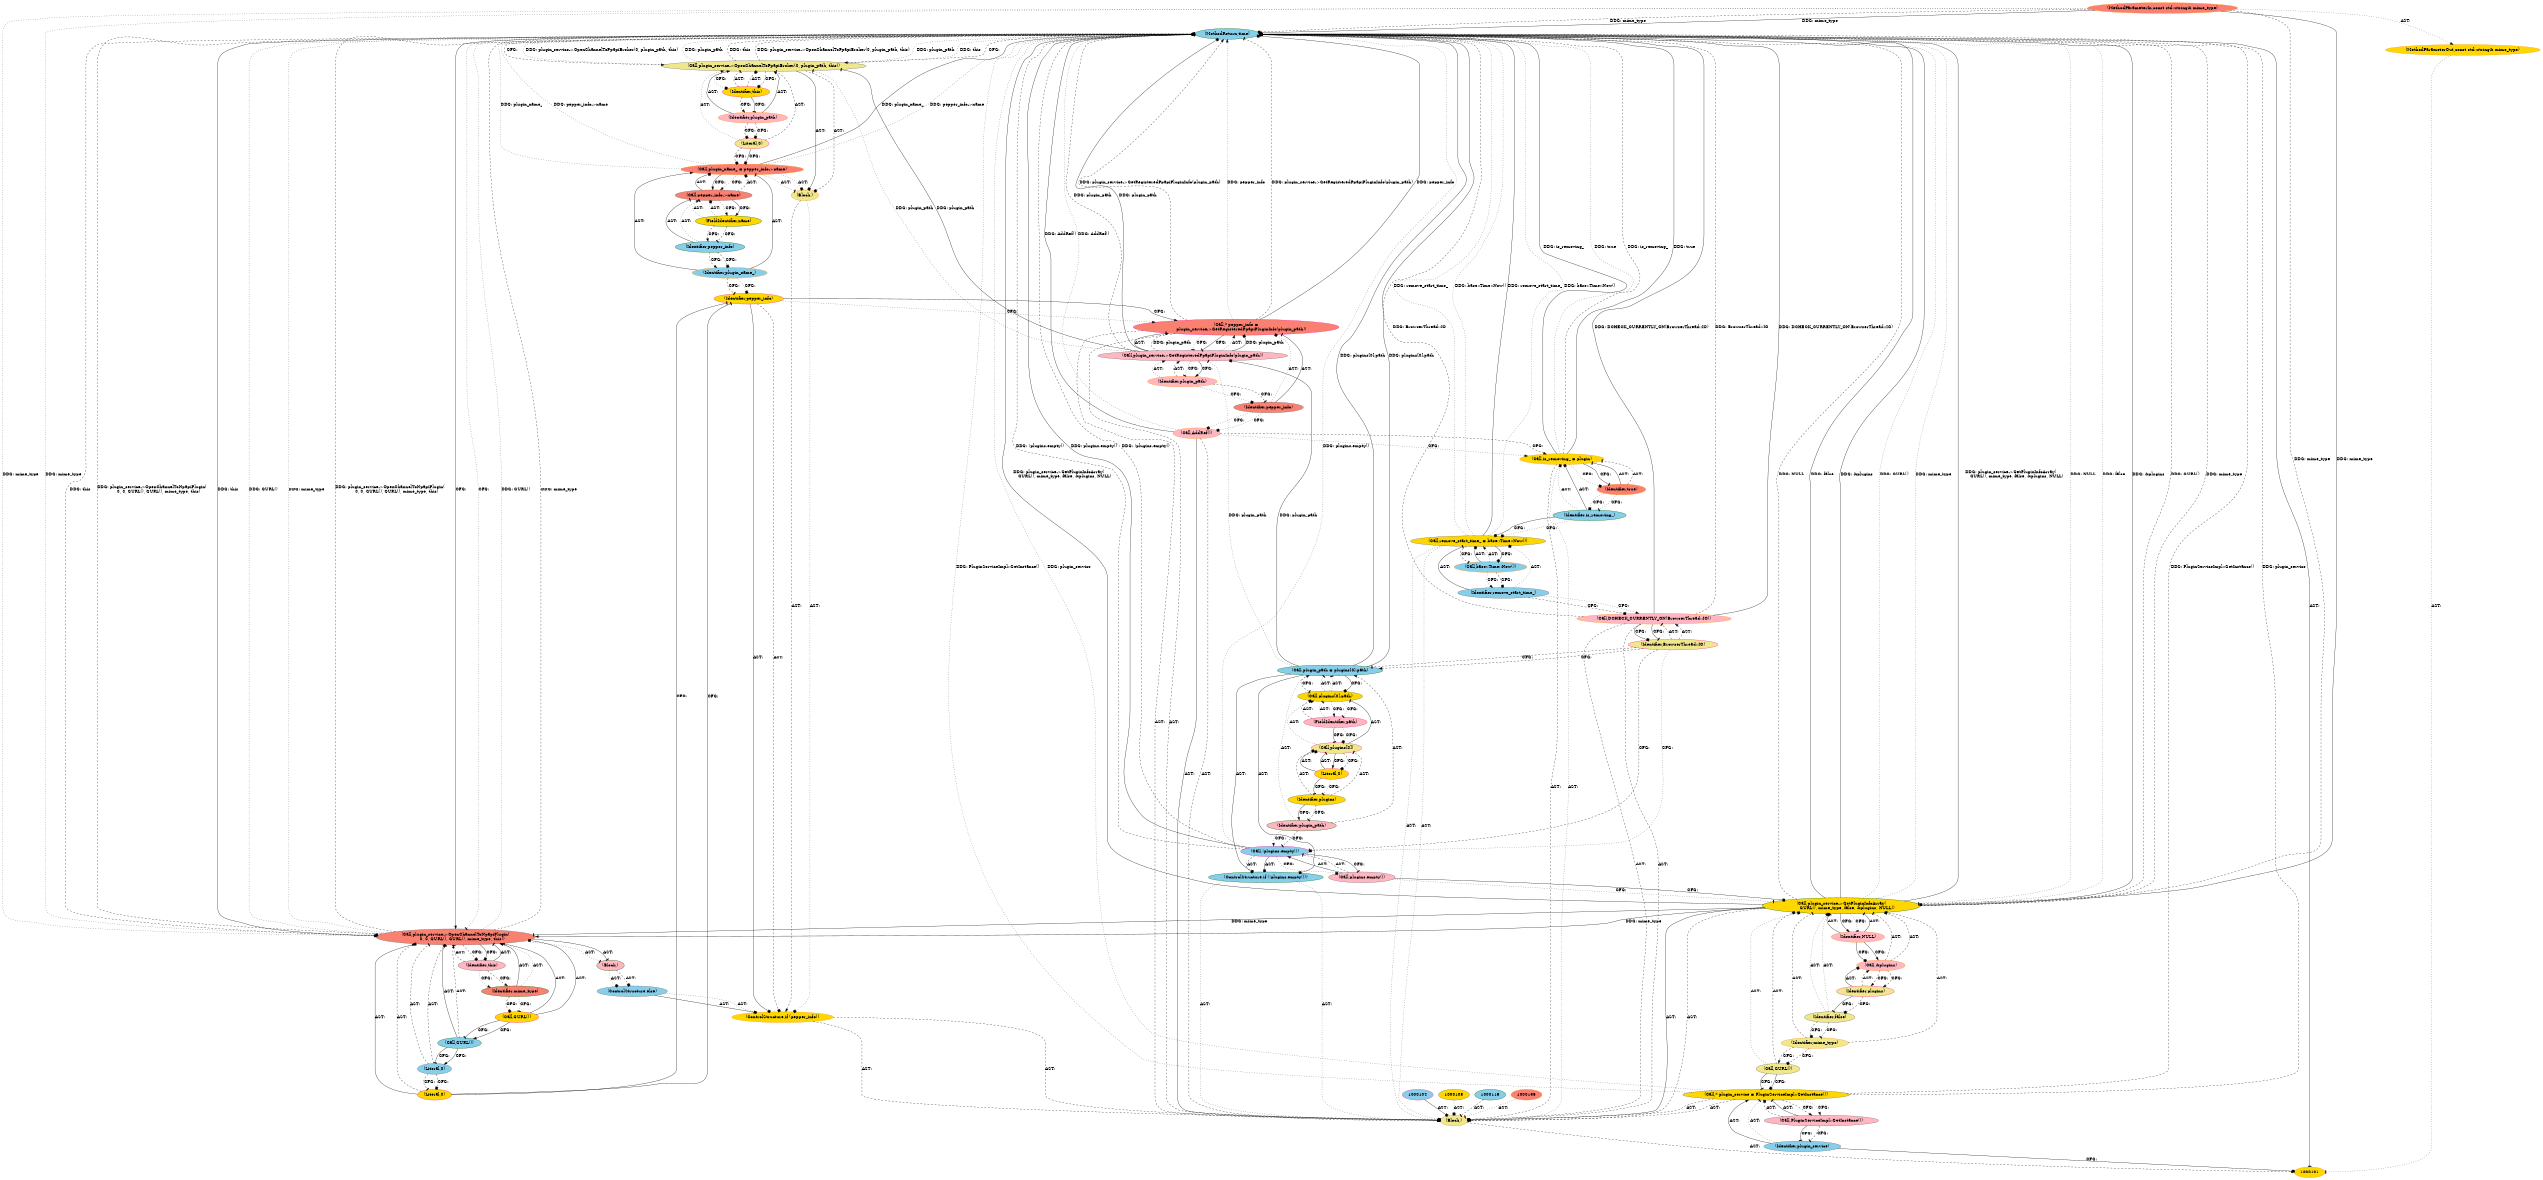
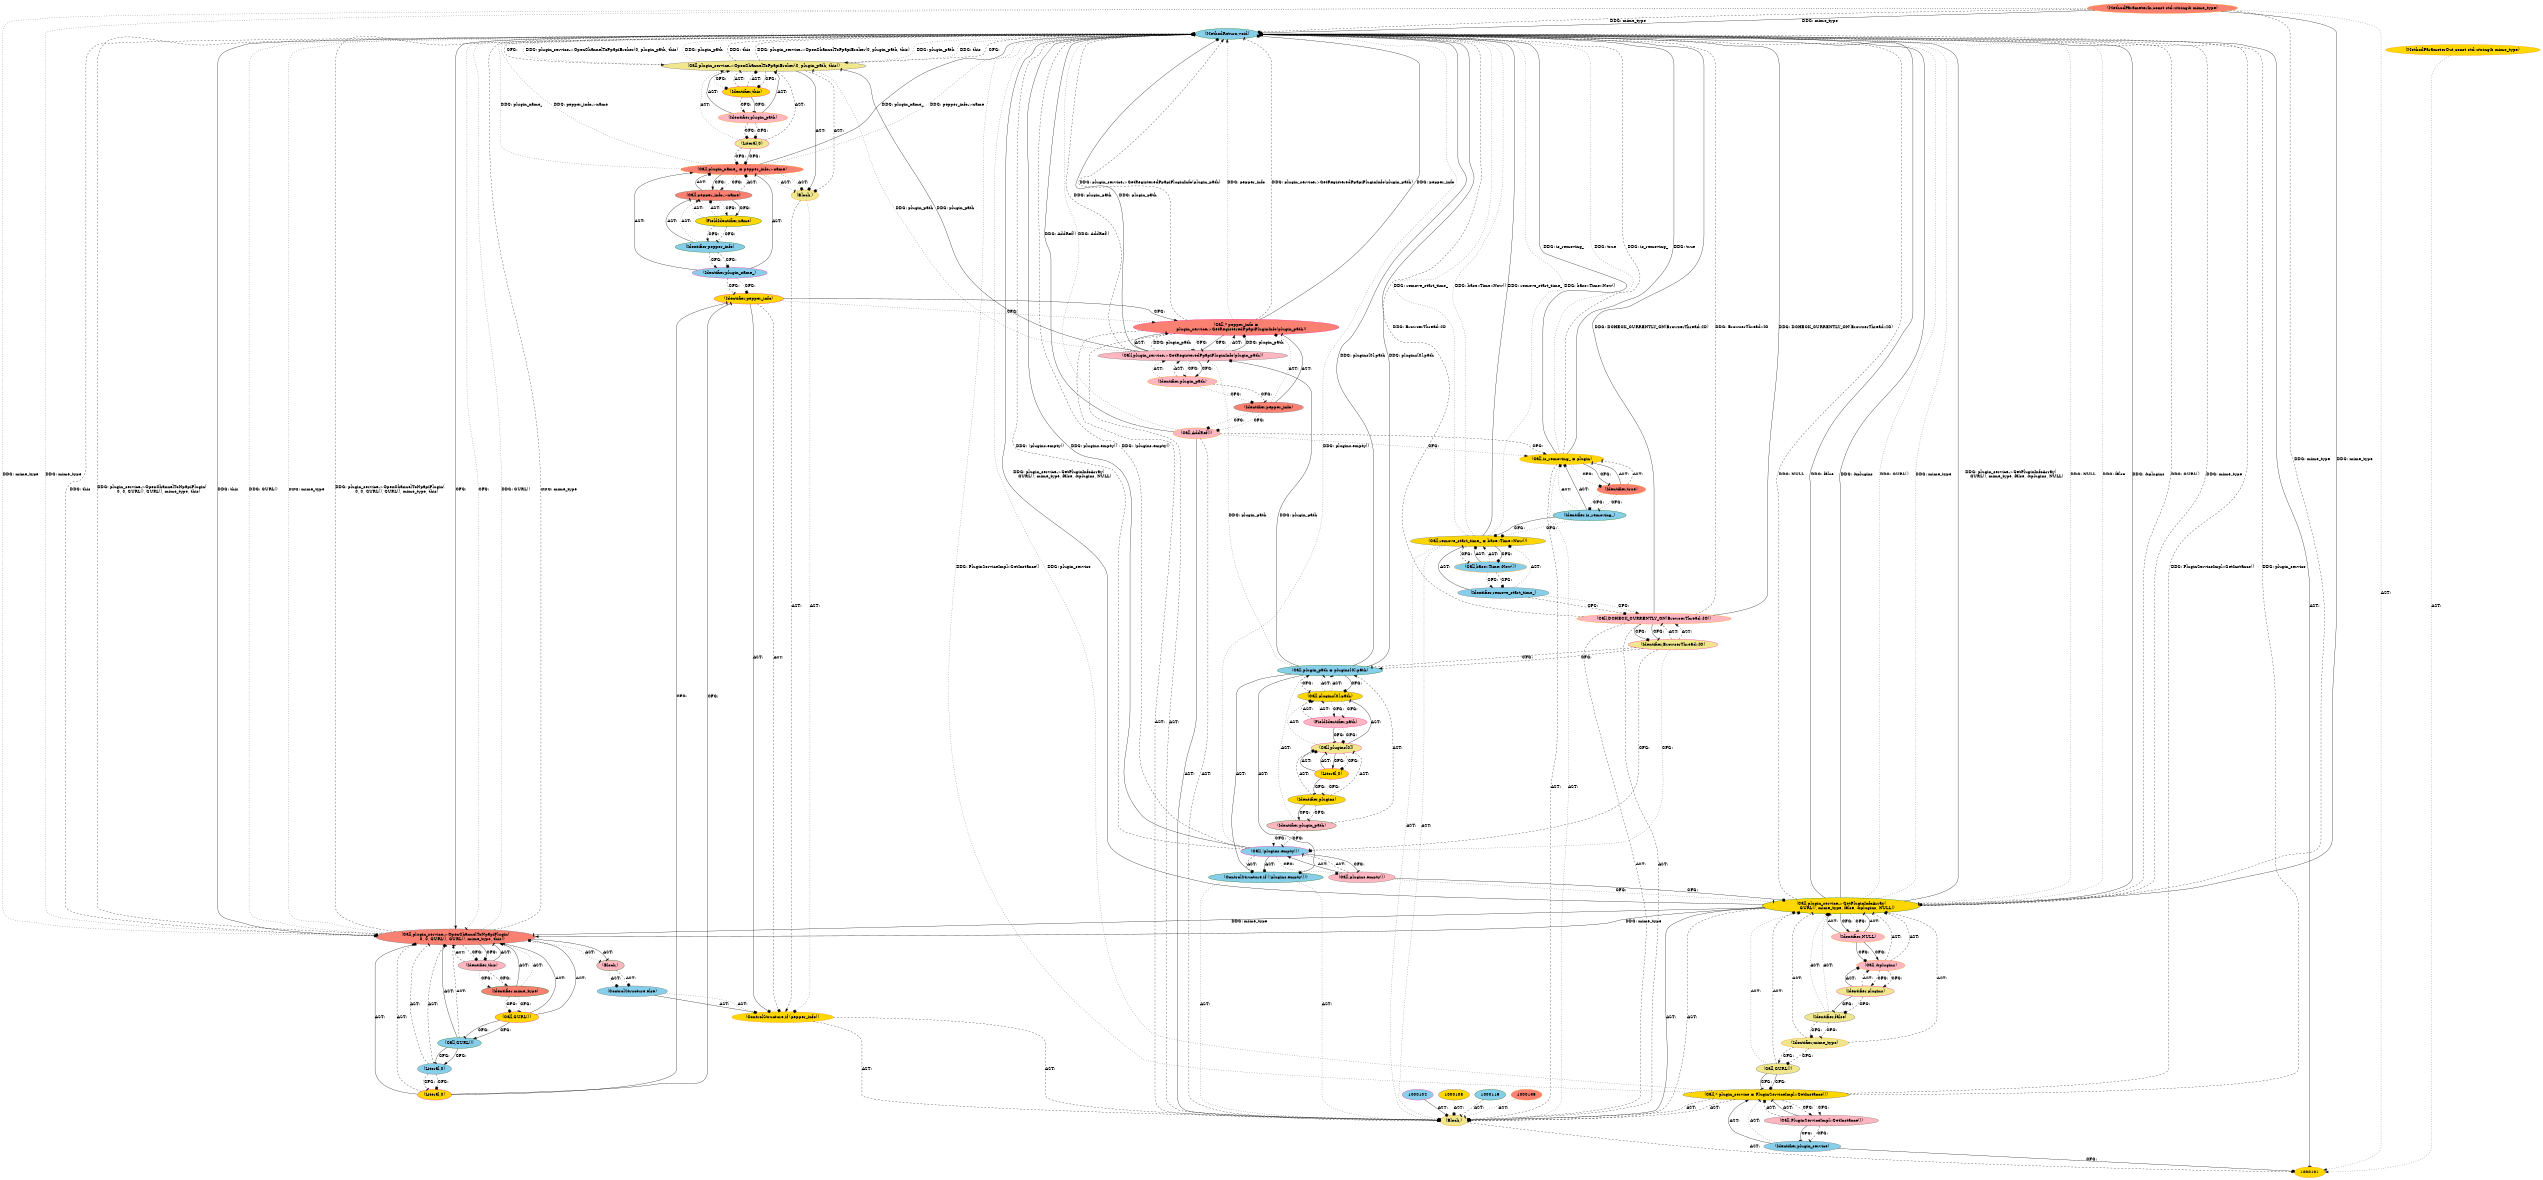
edge "(MethodParameterIn,const std::string& mime_type)" -> "(MethodParameterOut,const std::string& mime_type)": now "(MethodParameterIn,const std::string& mime_type)" -> "1000101"
node "(MethodReturn,time)": label "(MethodReturn,time)" -> "(MethodReturn,void)"
node "(Identifier,plugin_name_)": color darkorange -> deeppink
edge "(MethodParameterOut,const std::string& mime_type)" -> "1000101": arrowhead tee -> normal
